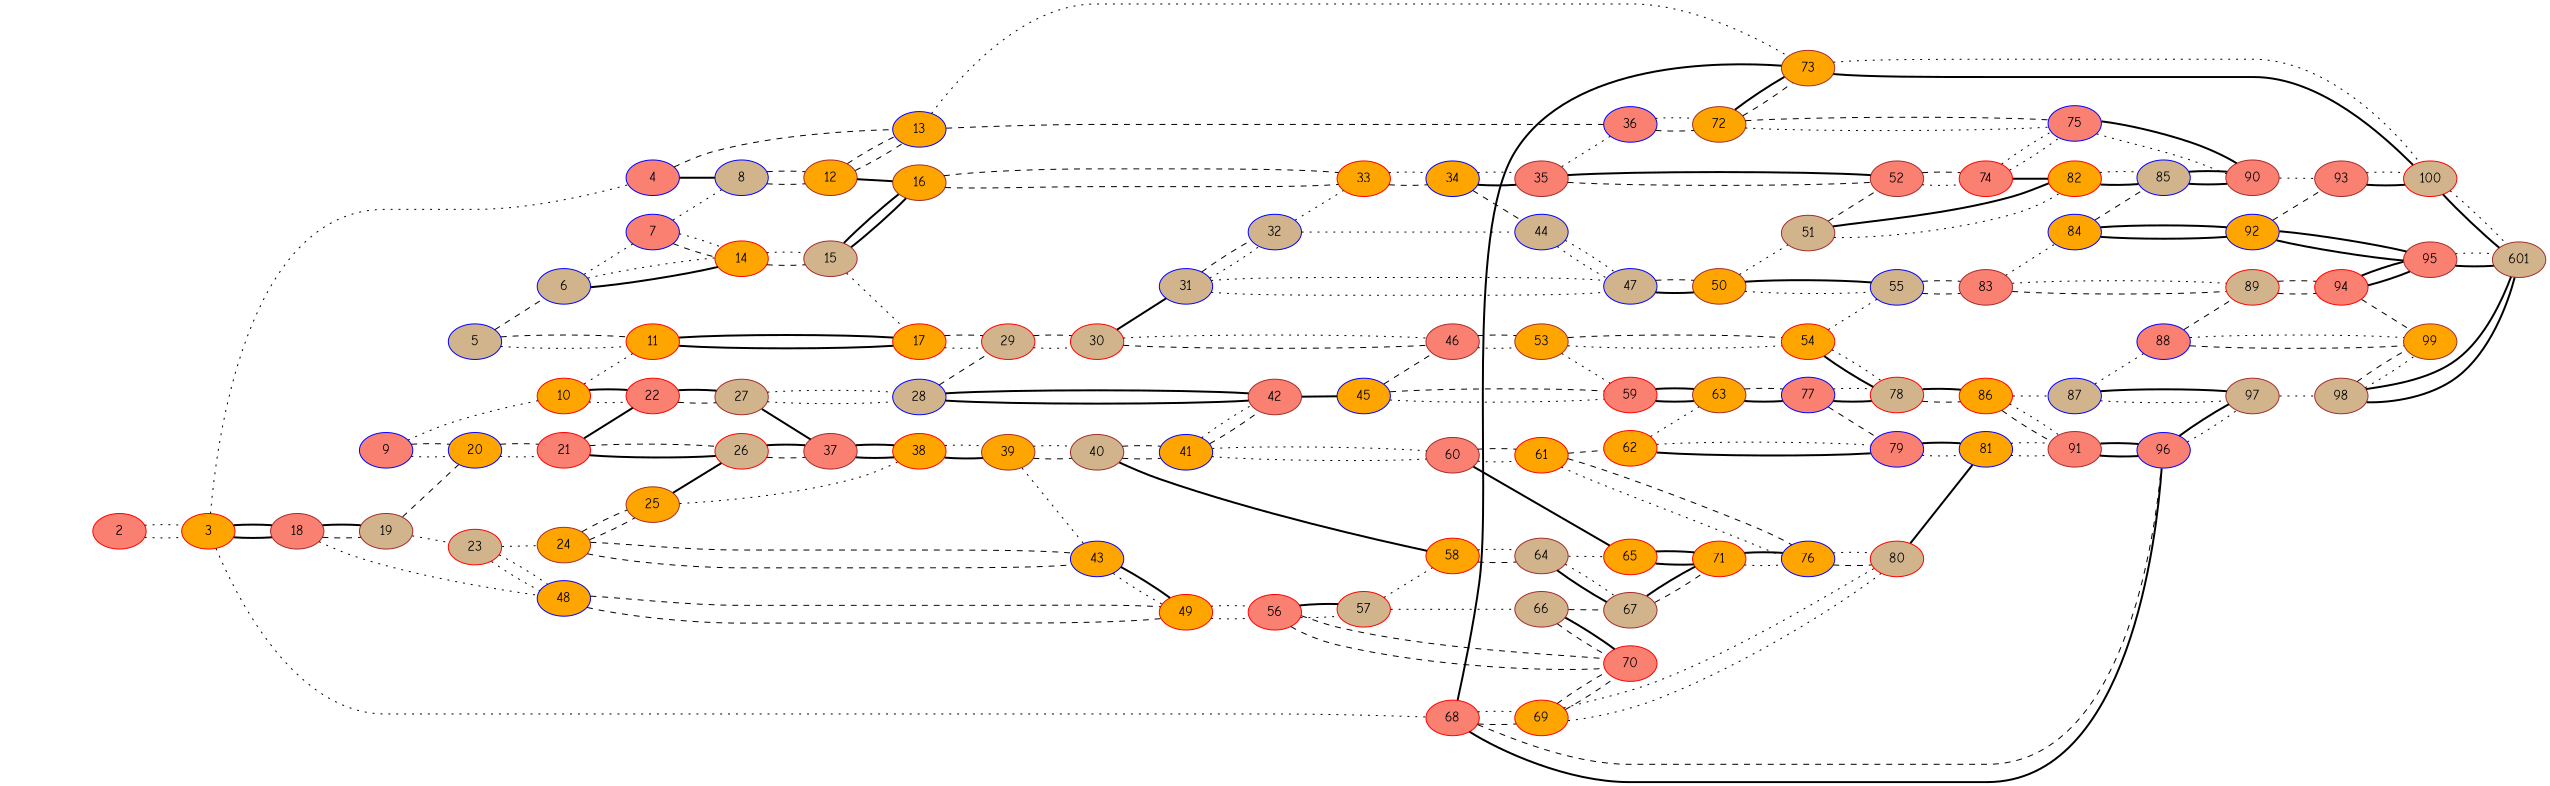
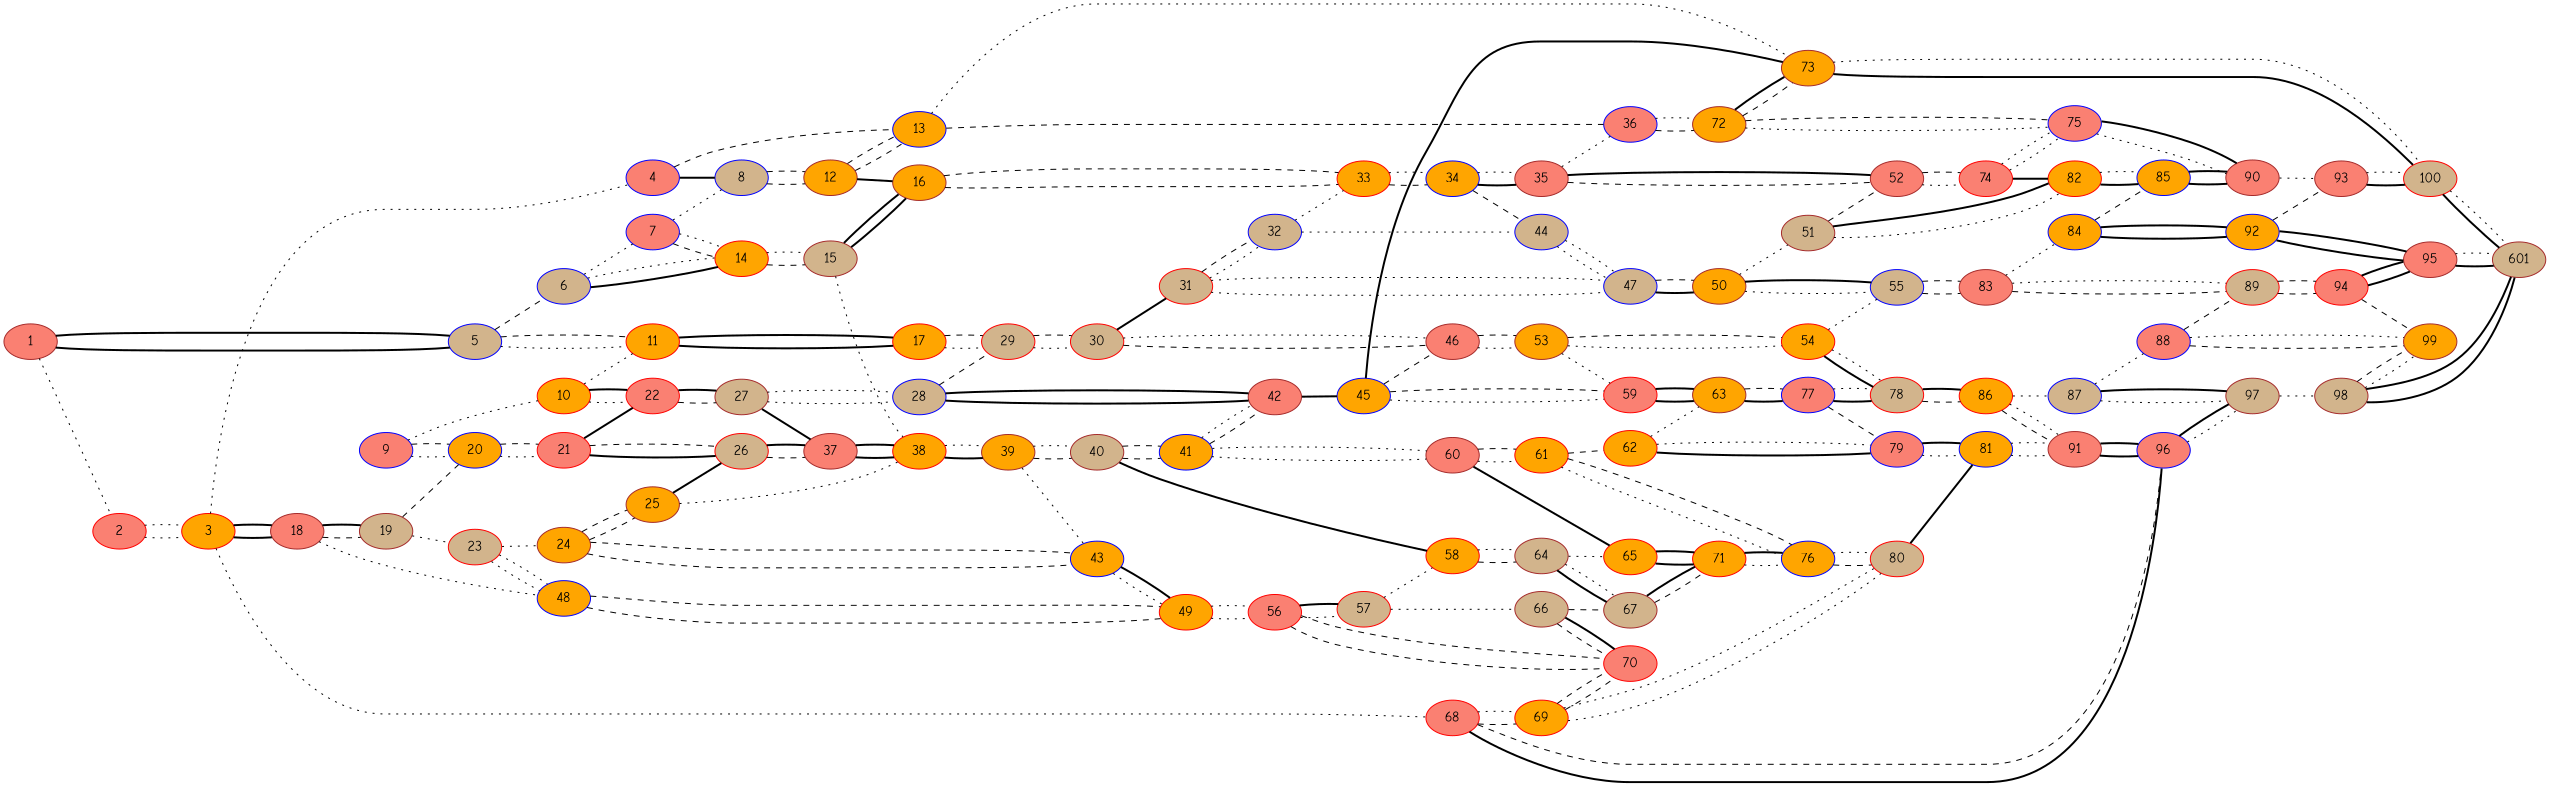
node "85": fillcolor tan -> orange
edge "73" -- "68": now "73" -- "45"
node "31": color blue -> red
edge "15" -- "17": now "15" -- "38"
node "1": added
